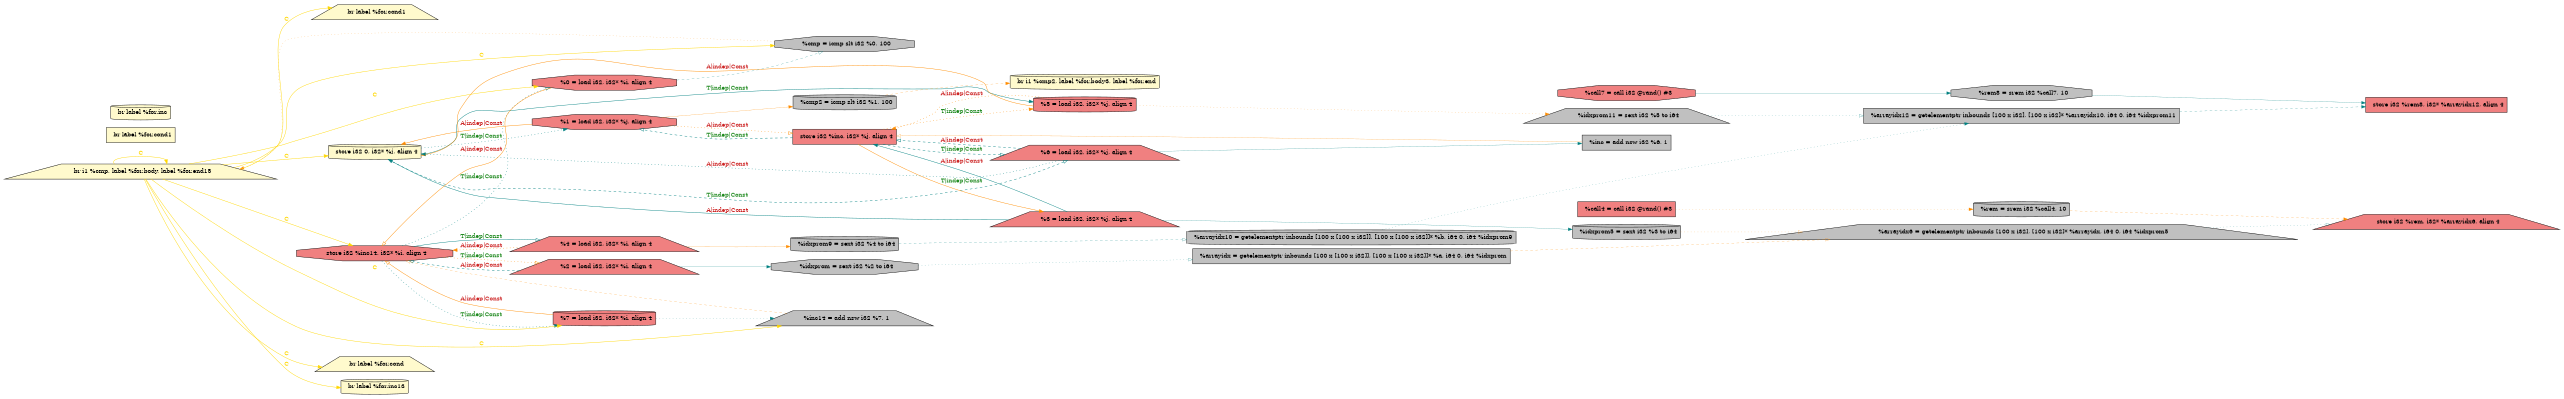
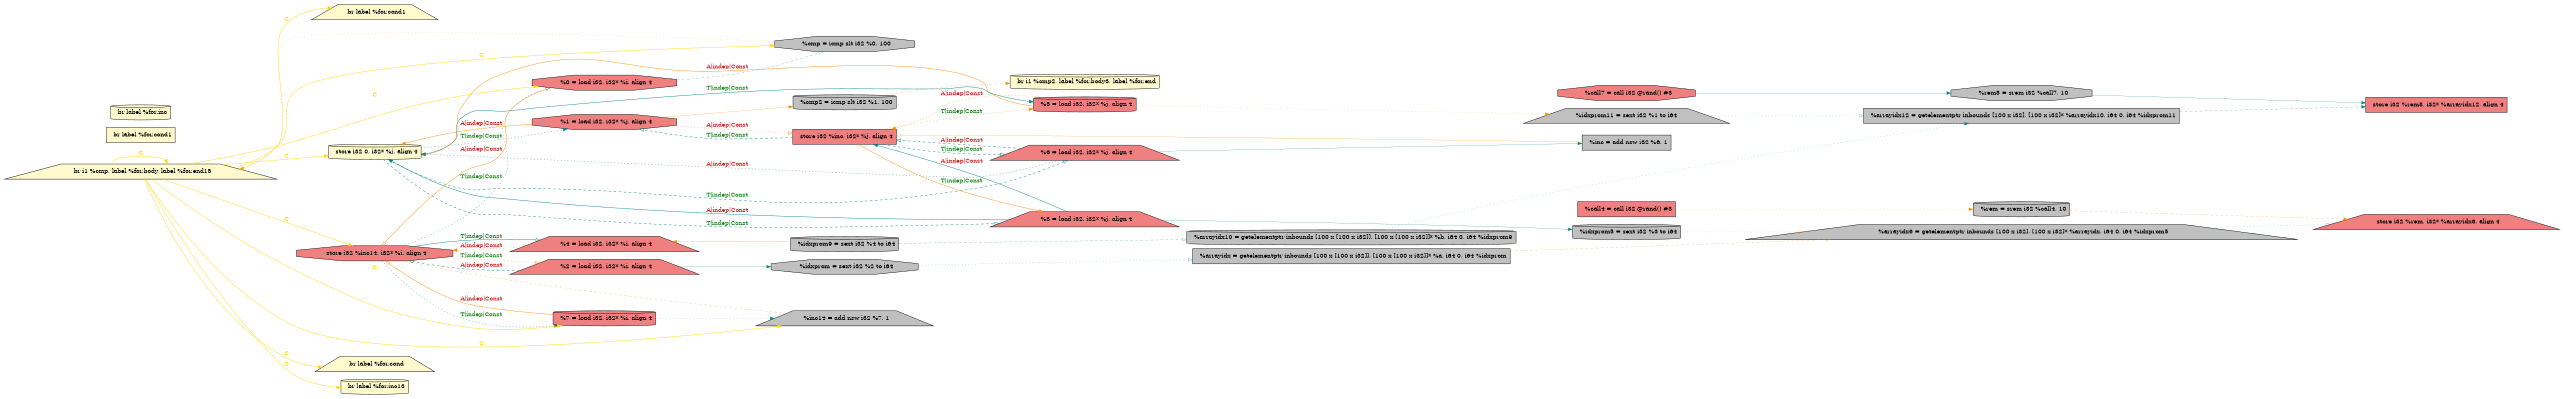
node "%idxprom11 = sext i32 %5 to i64": label "%idxprom11 = sext i32 %5 to i64" -> "%idxprom11 = sext i32 %1 to i64"
edge "store i32 0, i32* %j, align 4" -> "%3 = load i32, i32* %j, align 4": added, label "T|indep|Const"
edge "%4 = load i32, i32* %i, align 4" -> "%idxprom9 = sext i32 %4 to i64": reversed
